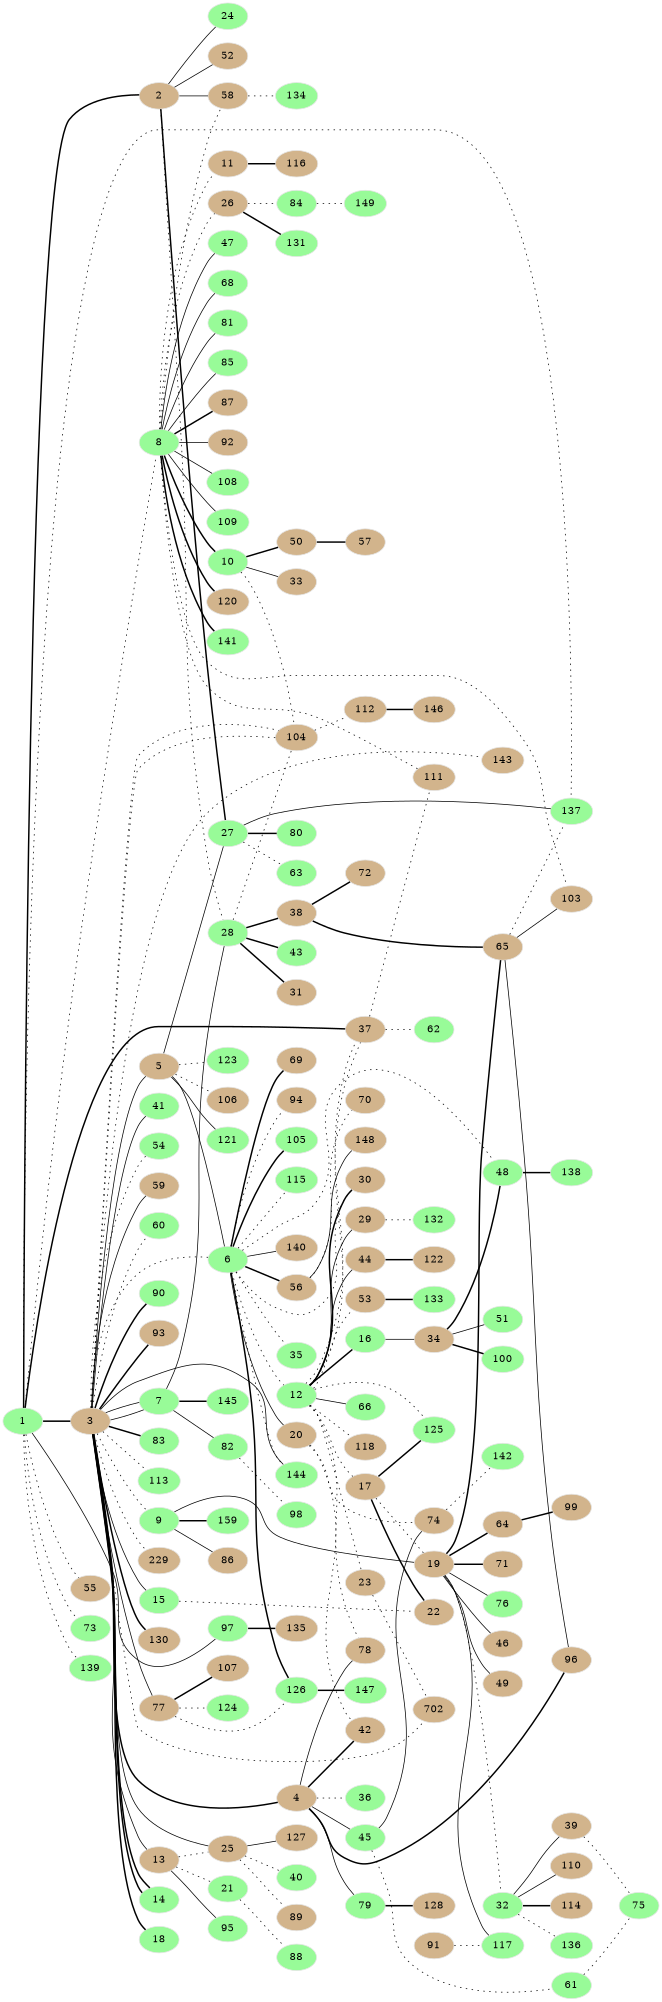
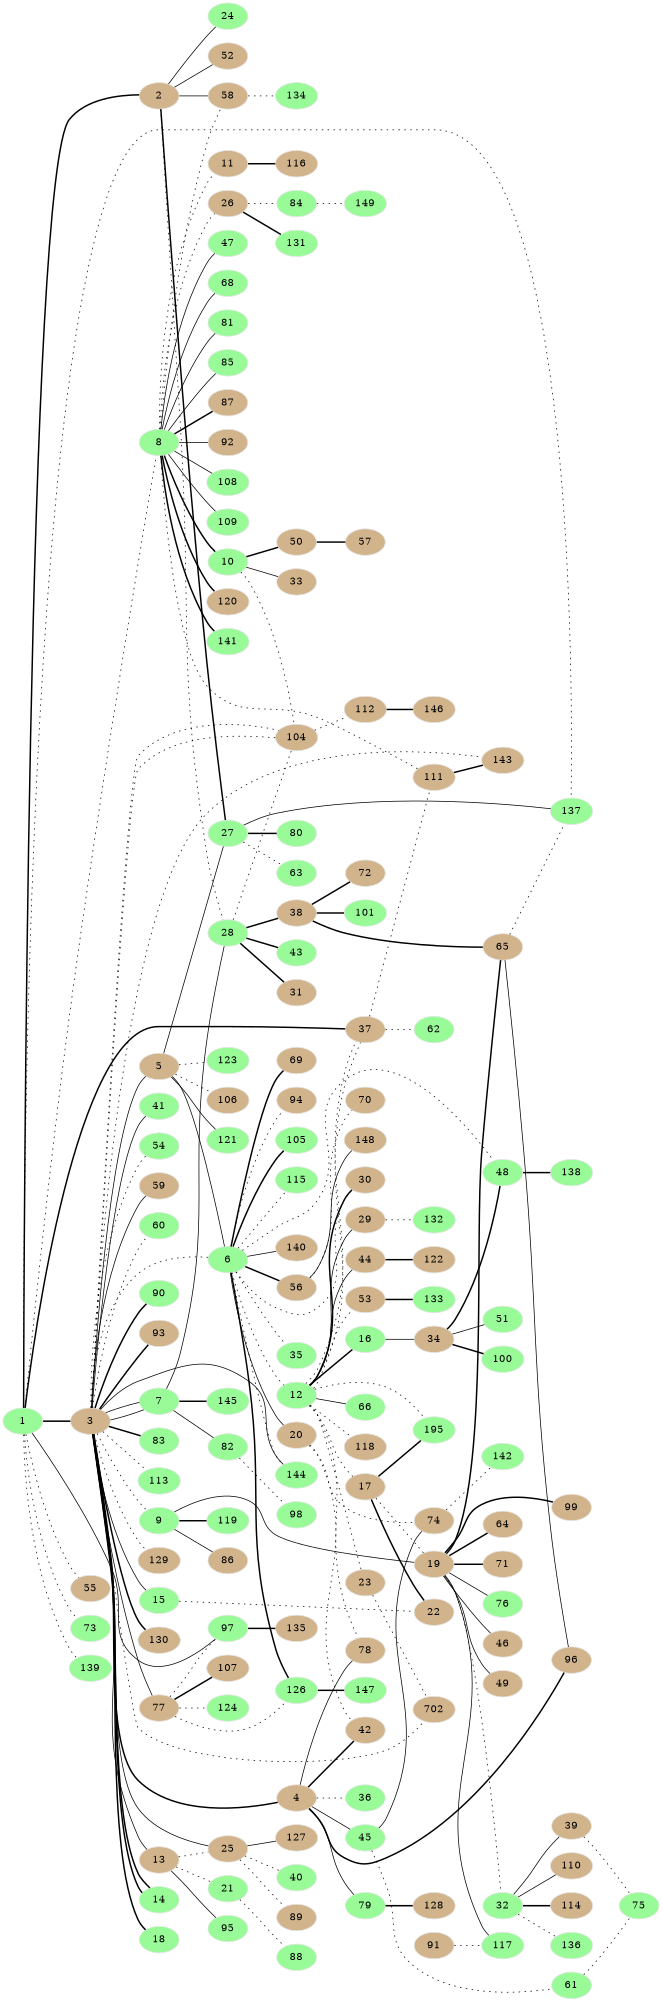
edge "143" -- "111": added
node "103": removed
node "101": added
node "125": label "125" -> "195"
edge "99" -- "64": now "99" -- "19"
node "159": label "159" -> "119"
node "229": label "229" -> "129"
edge "97" -- "77": added
